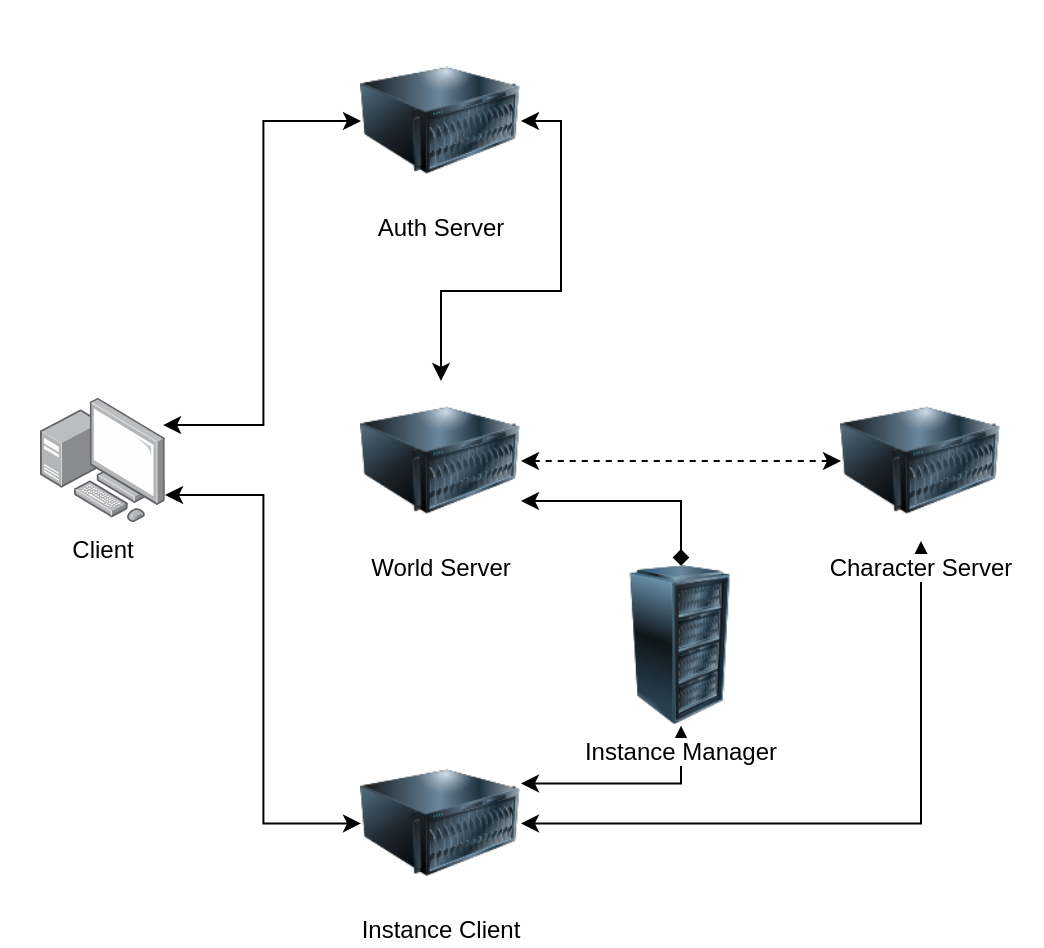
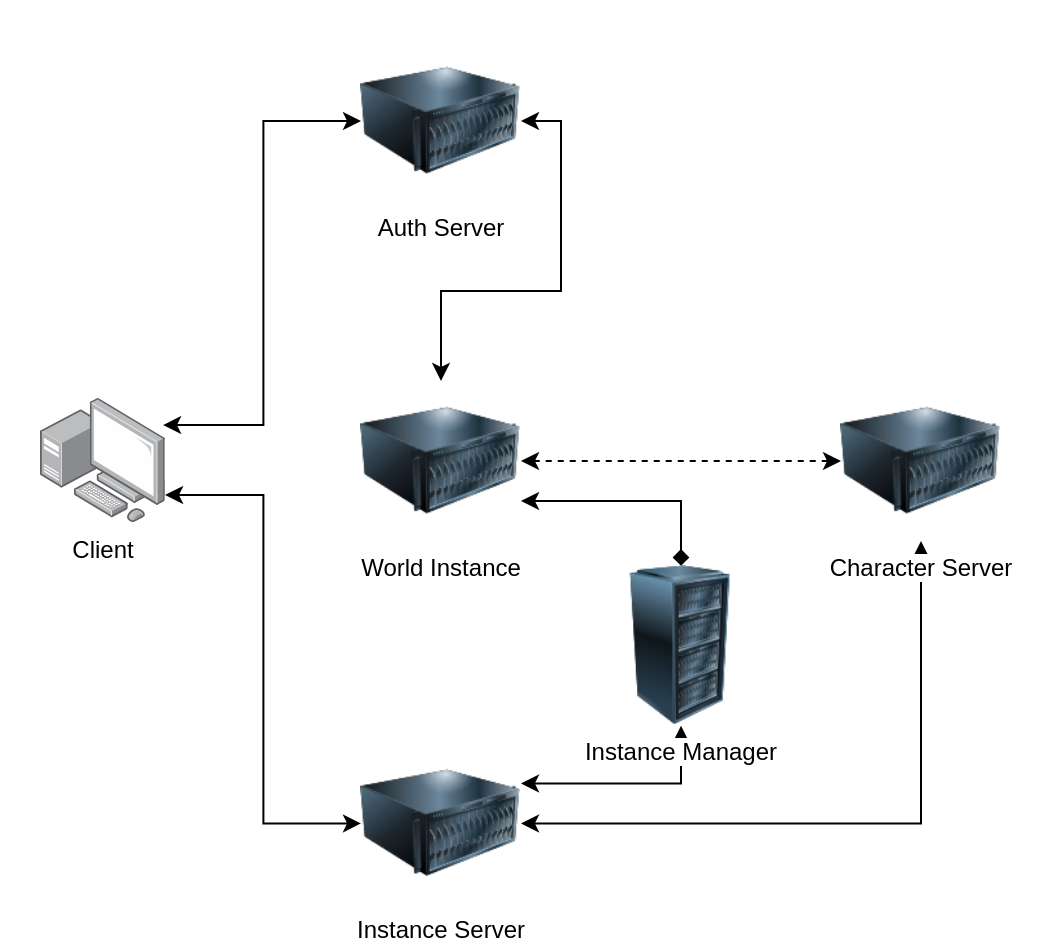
node "World Server": label "World Server" -> "World Instance"
node "Instance Client": label "Instance Client" -> "Instance Server"
